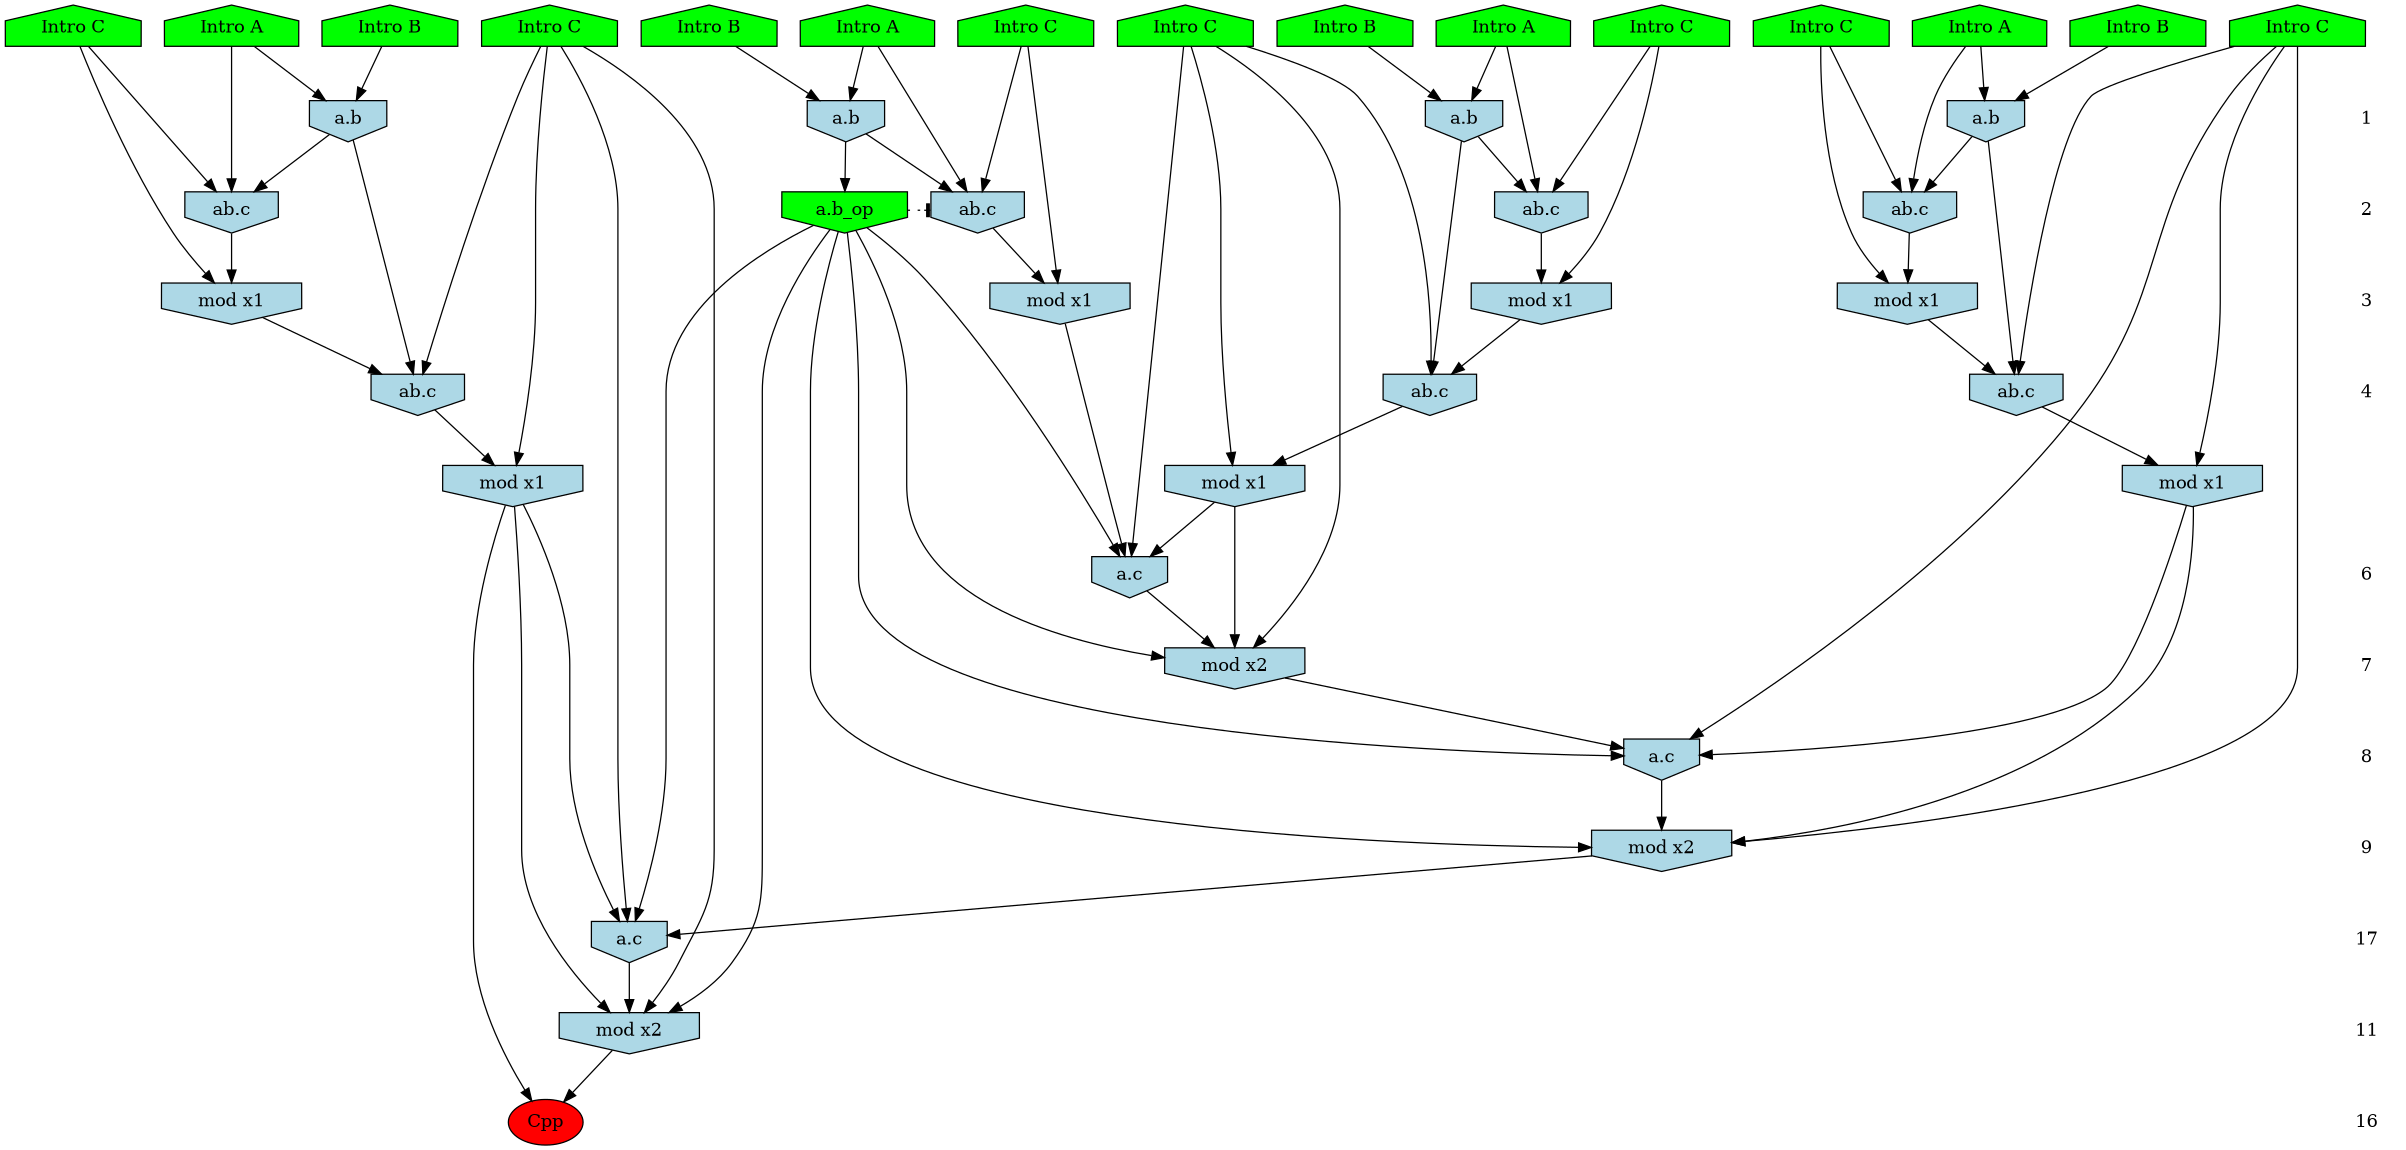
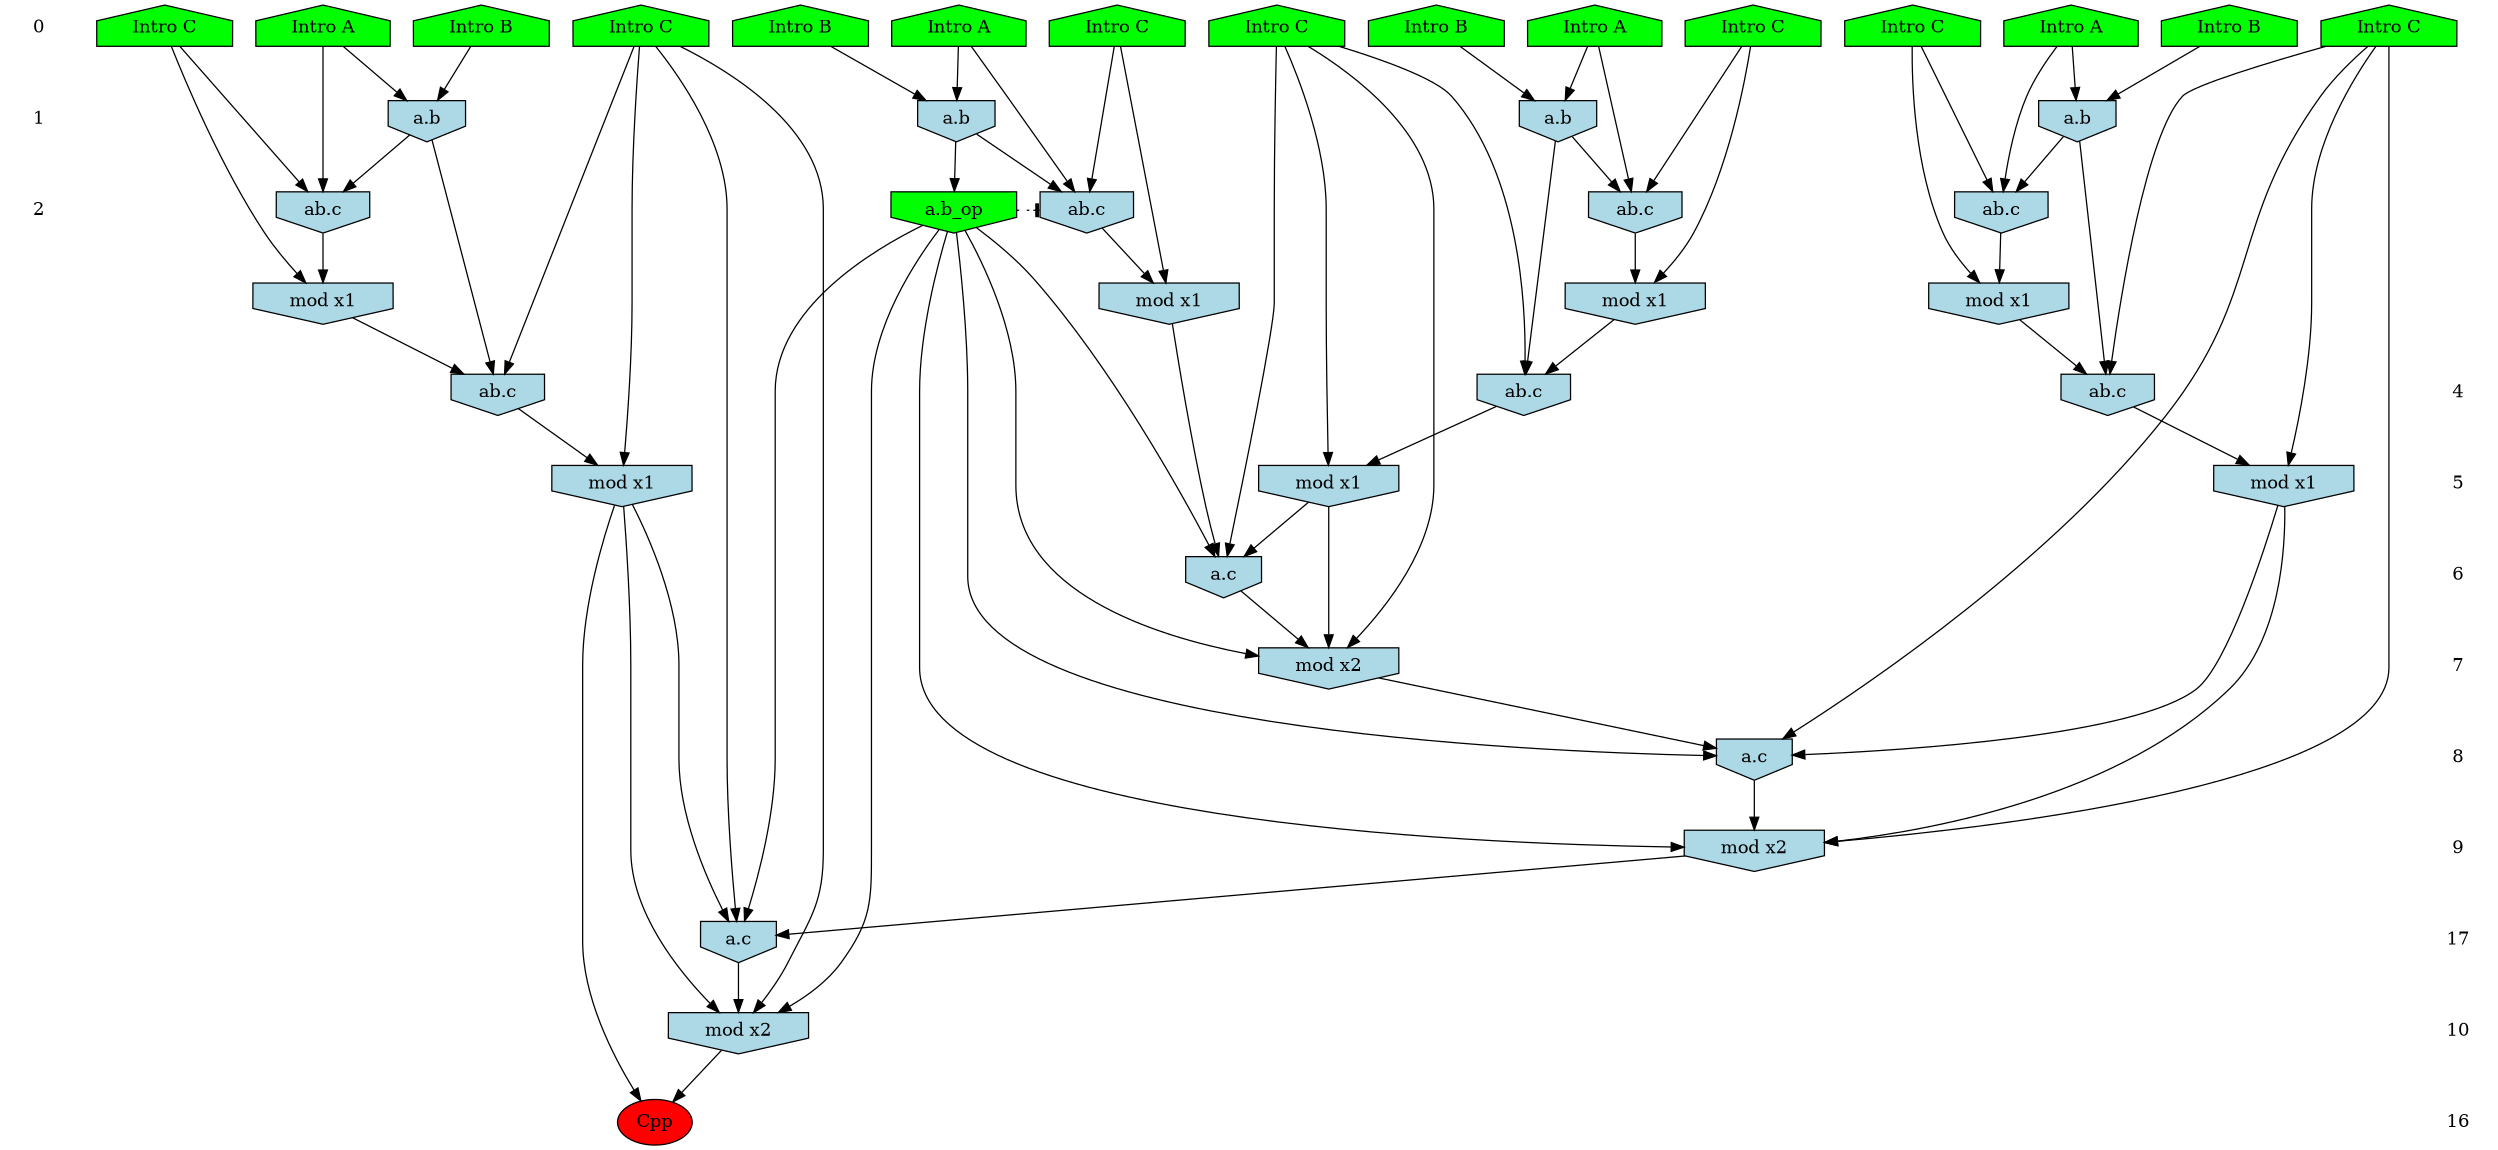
node "0": added
node "3": removed
node "5": added
node "11": label "11" -> "10"
